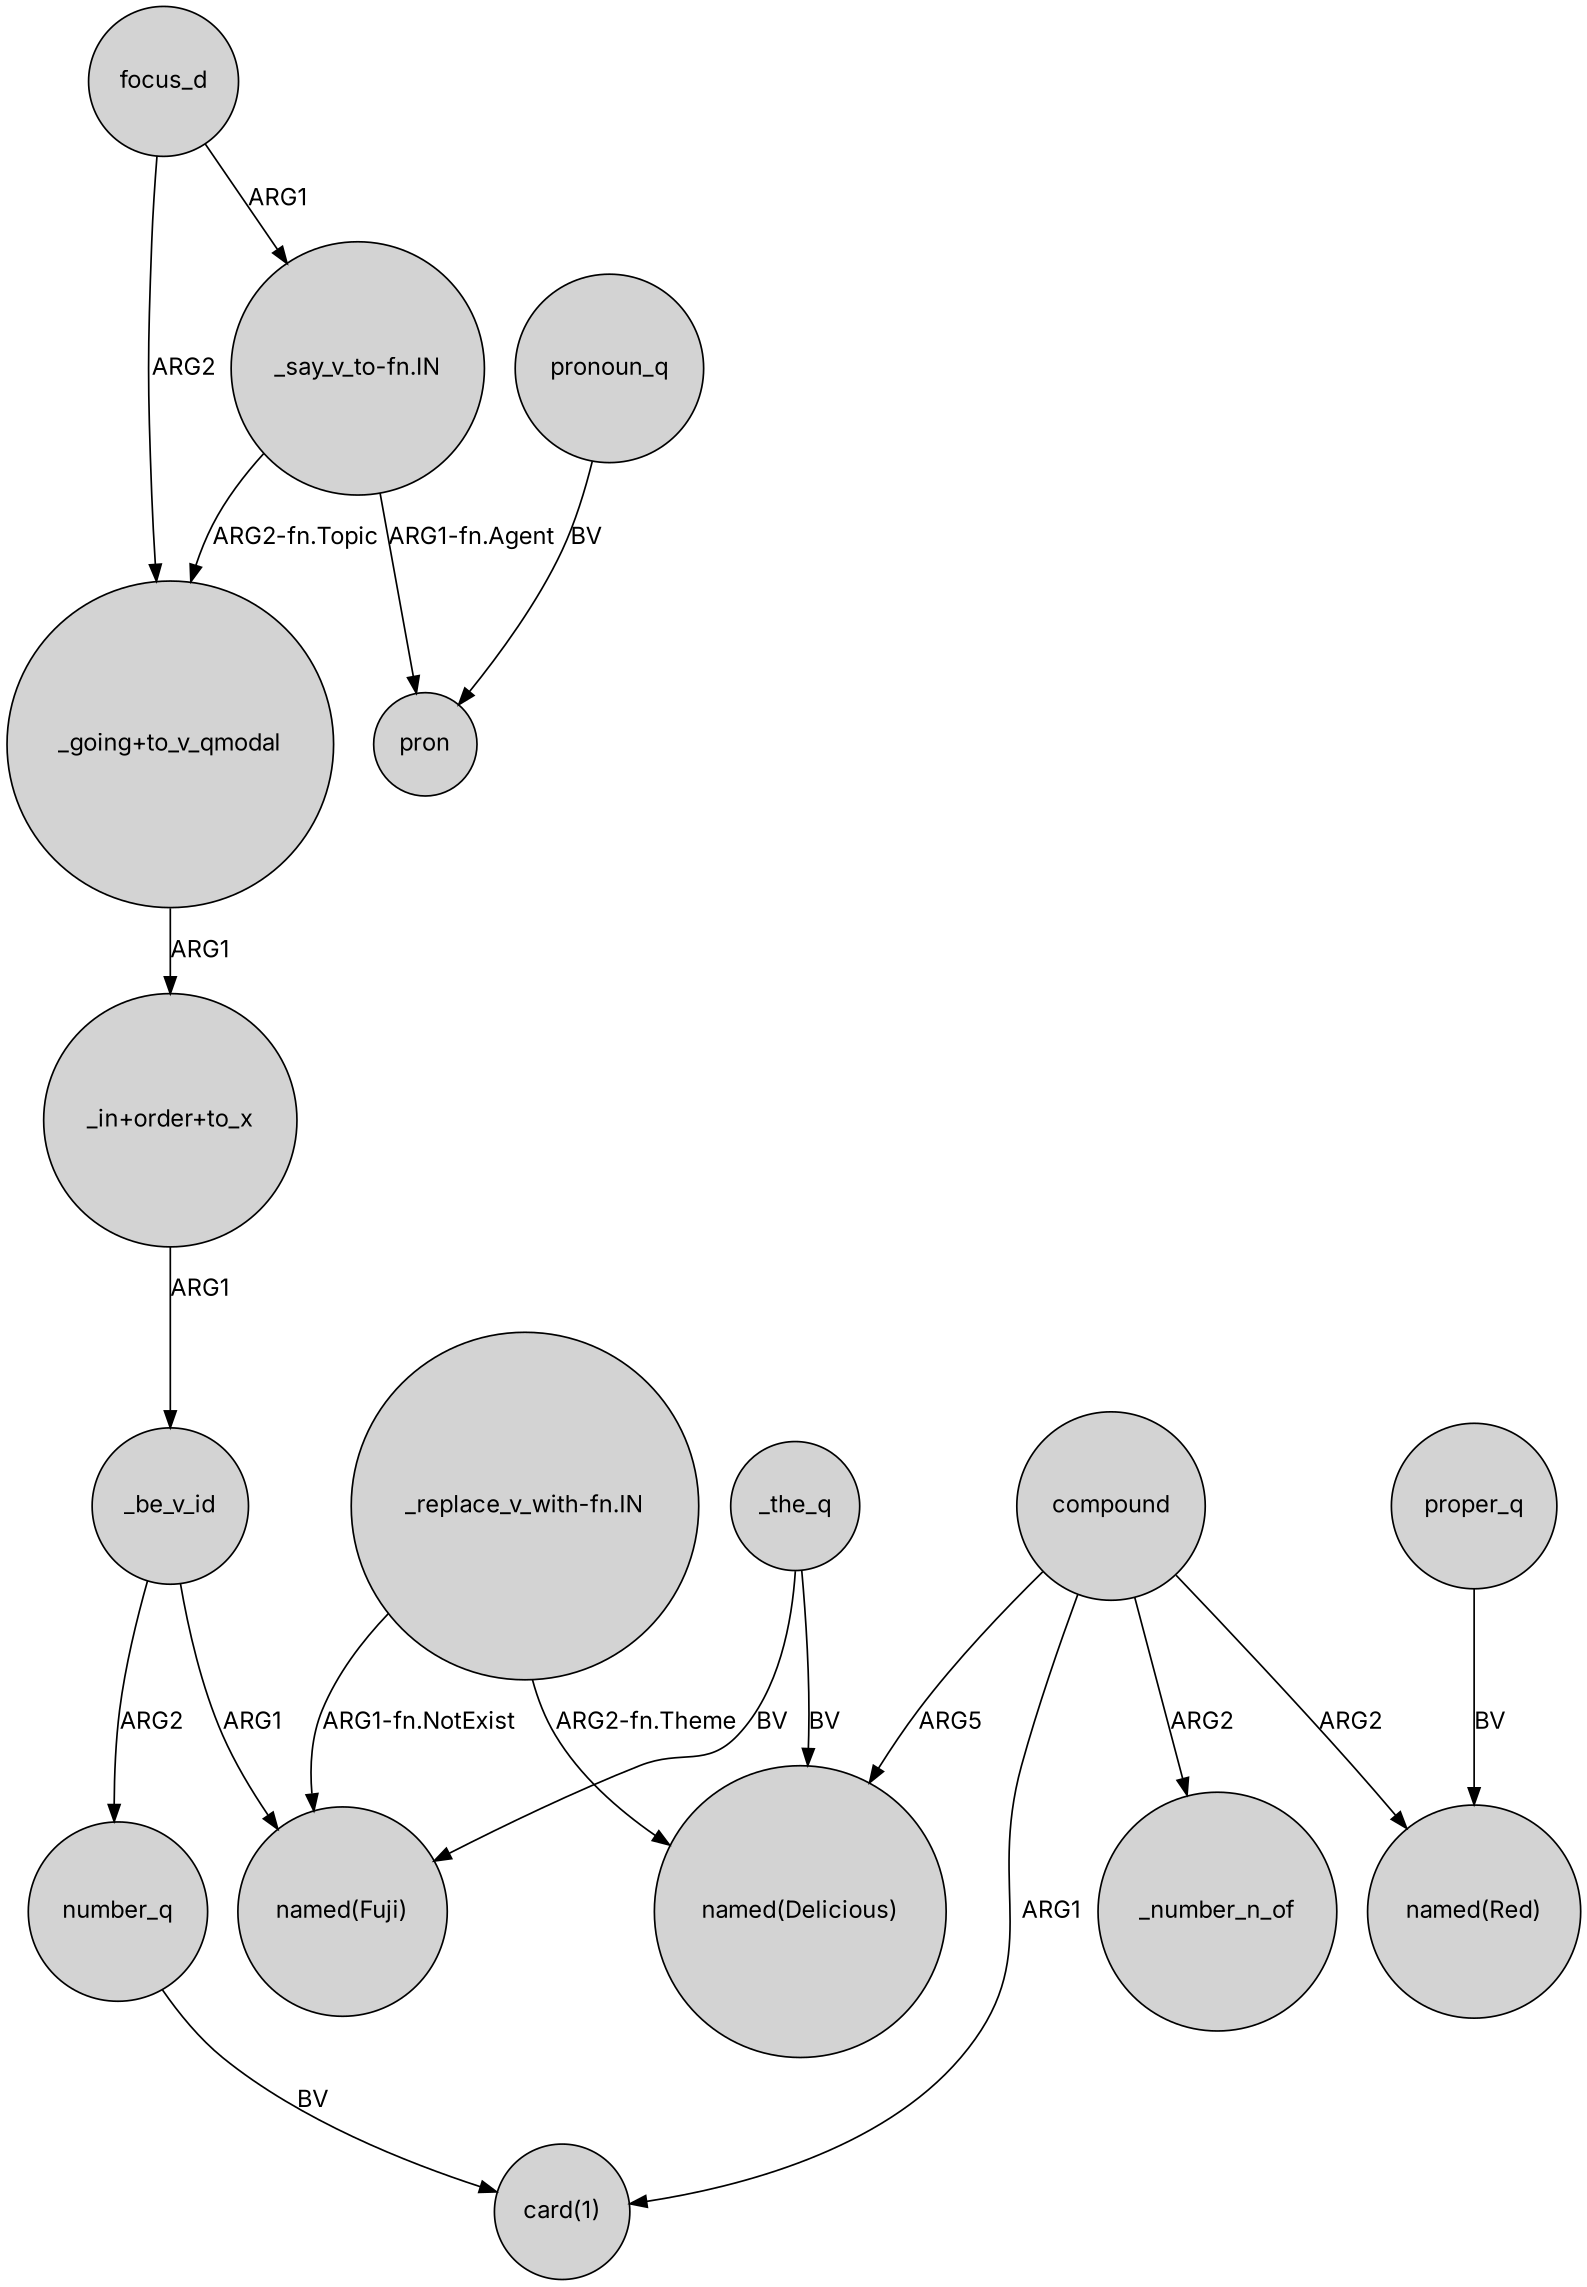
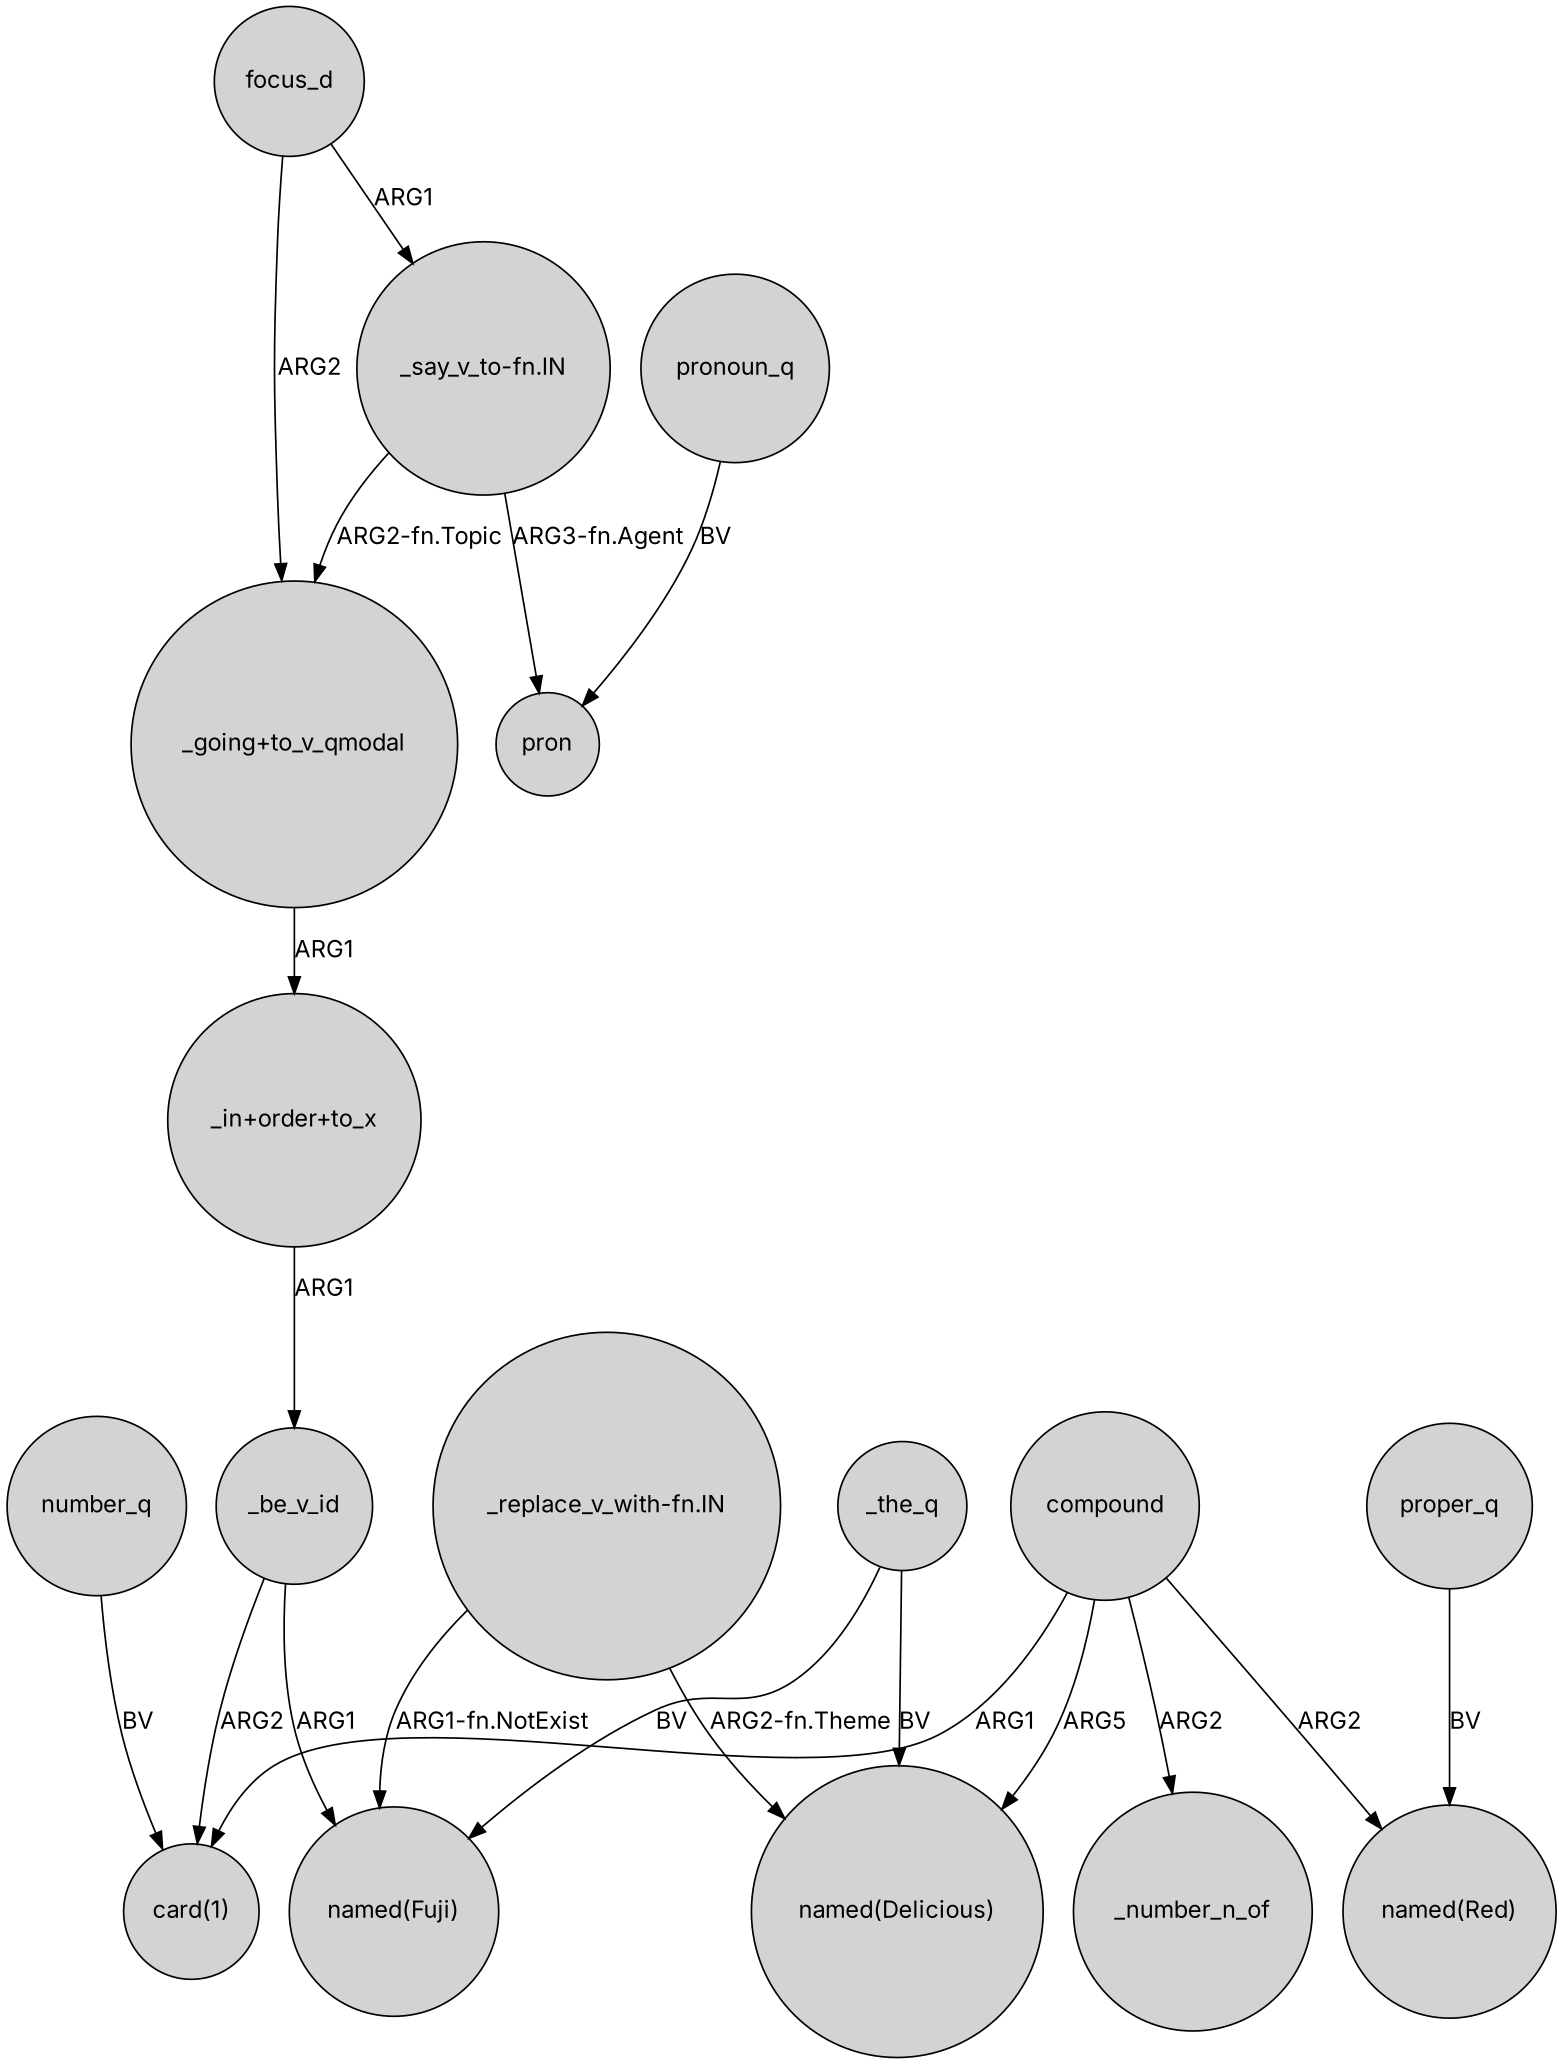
edge "_say_v_to-fn.IN" -> "pron": label "ARG1-fn.Agent" -> "ARG3-fn.Agent"
edge "_be_v_id" -> "number_q": now "_be_v_id" -> "card(1)"
